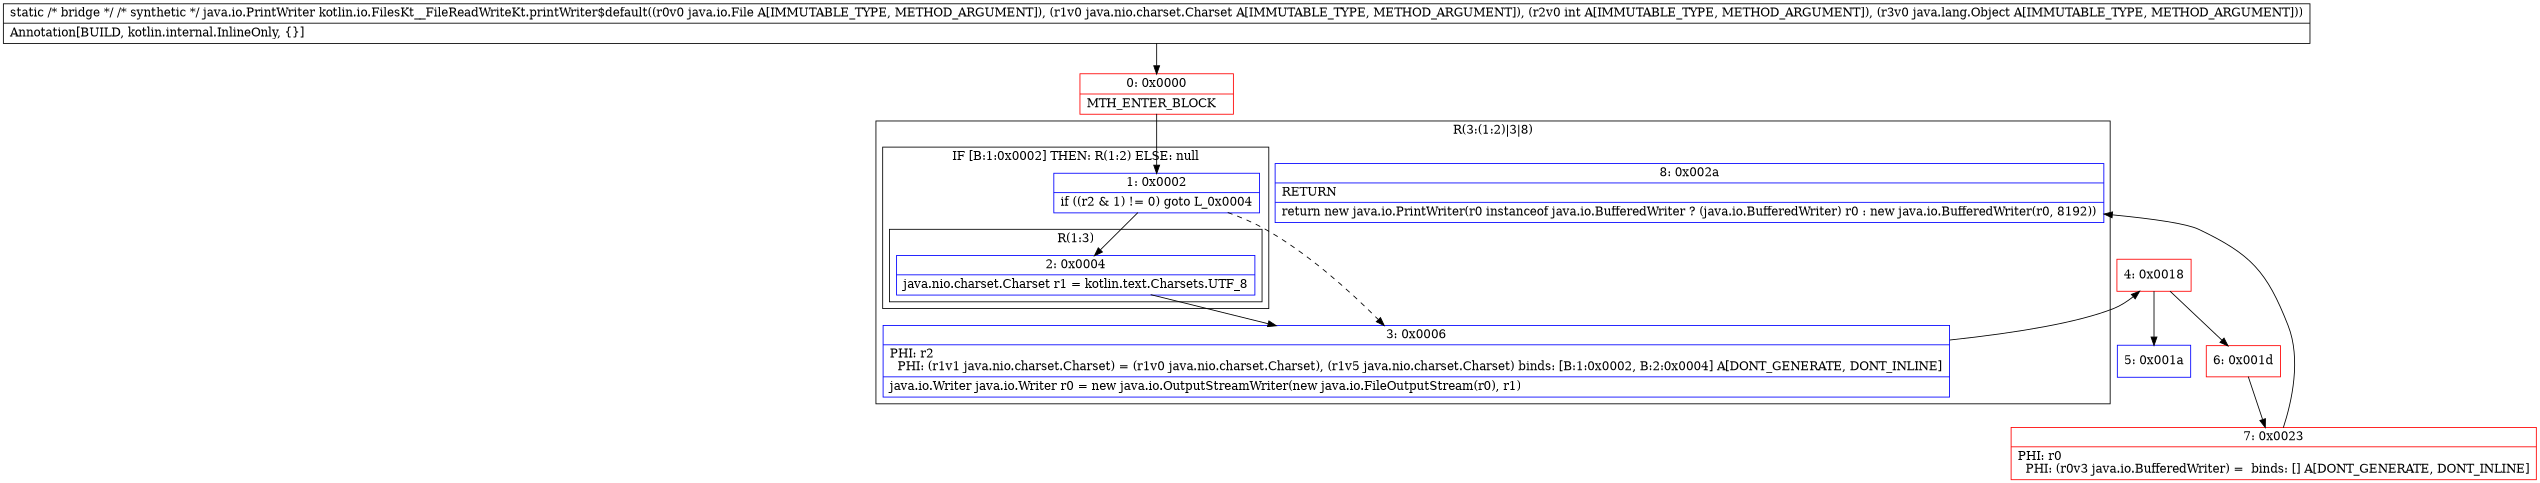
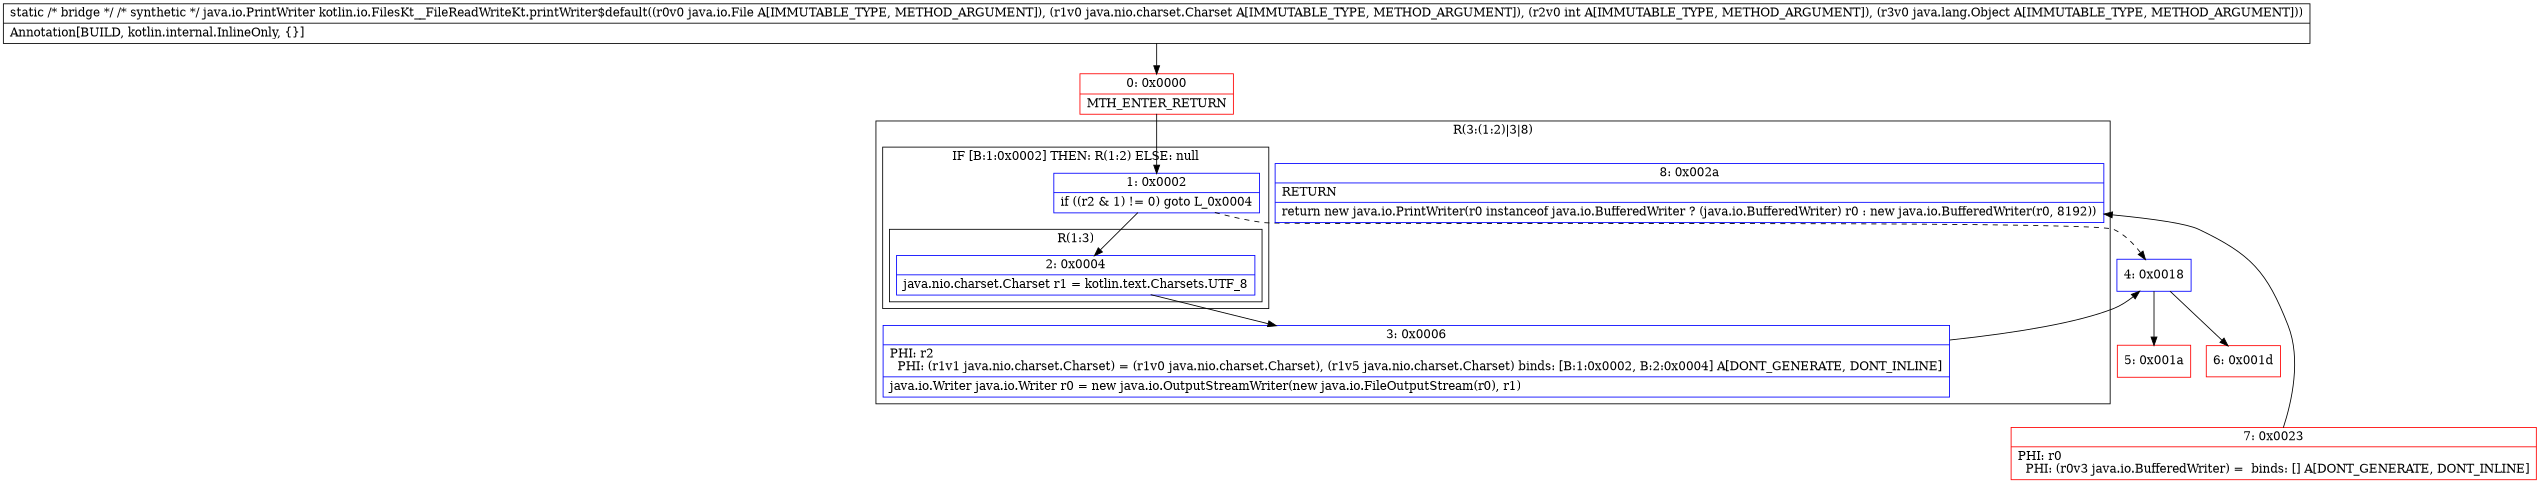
node "0: 0x0000": text "MTH_ENTER_BLOCK" -> "MTH_ENTER_RETURN"
edge "1: 0x0002" -> "3: 0x0006": now "1: 0x0002" -> "4: 0x0018"
node "4: 0x0018": color red -> blue
node "5: 0x001a": color blue -> red
edge "6: 0x001d" -> "7: 0x0023": removed
